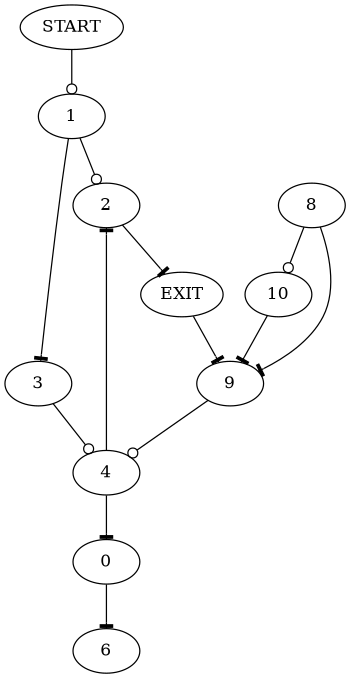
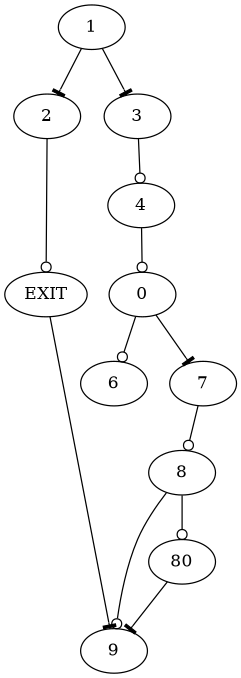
node "START": removed
edge "1" -> "2": arrowhead odot -> tee
edge "2" -> "EXIT": arrowhead tee -> odot
node "10": label "10" -> "80"
edge "8" -> "9": arrowhead tee -> odot
edge "4" -> "2": removed
node "7": added
edge "9" -> "4": removed
edge "4" -> "0": arrowhead tee -> odot
edge "0" -> "6": arrowhead tee -> odot
